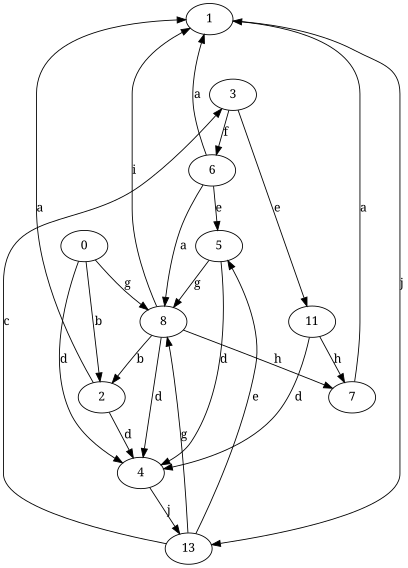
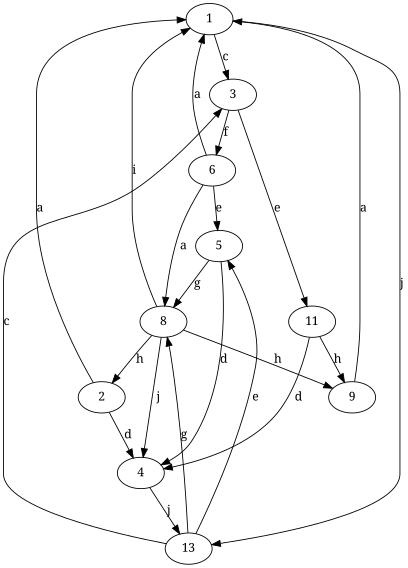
edge "1" -> "3": added, label "c"
node "0": removed
edge "8" -> "2": label "b" -> "h"
edge "8" -> "4": label "d" -> "j"
node "7": label "7" -> "9"
